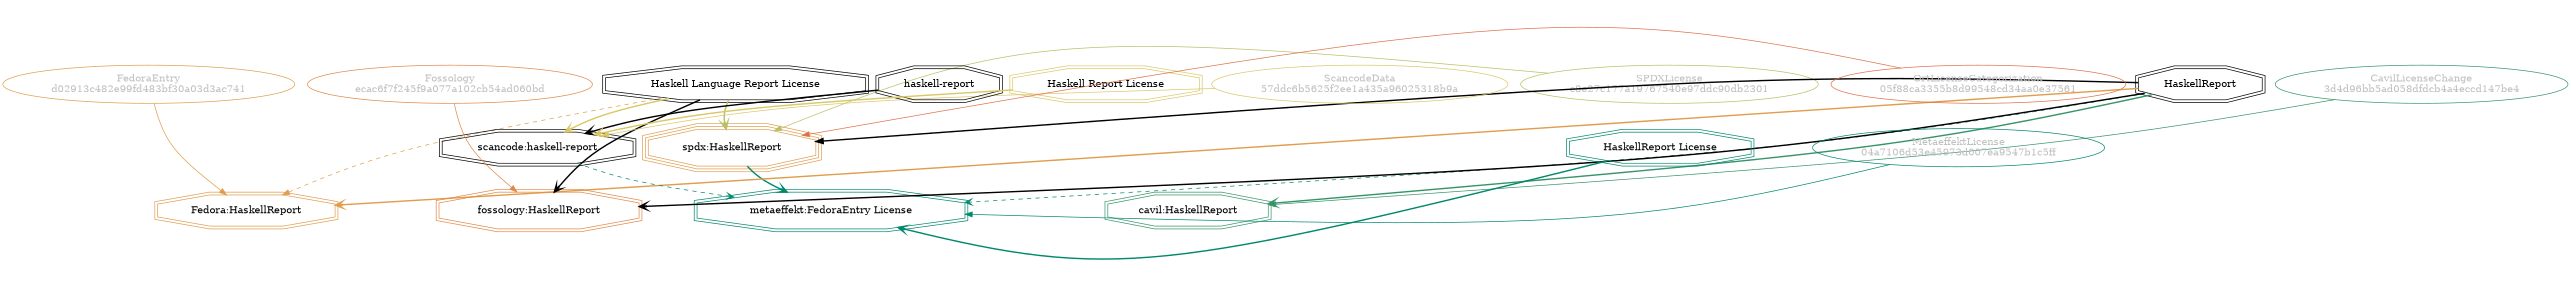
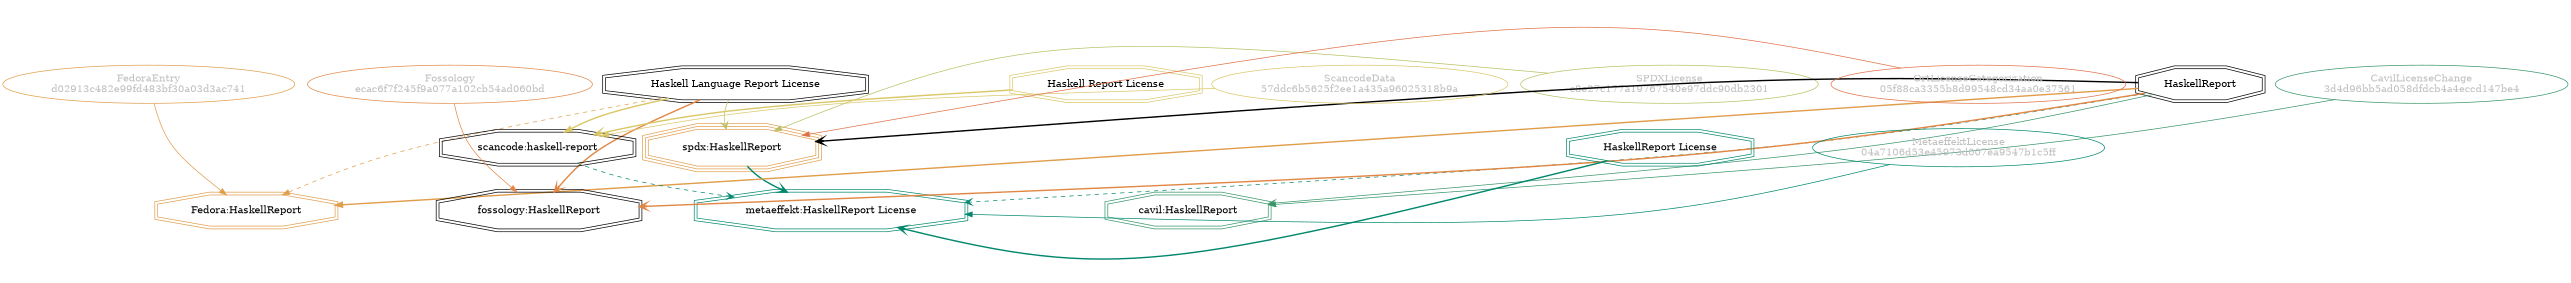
node "haskell-report": removed
edge "HaskellReport" -> "spdx:HaskellReport": arrowhead normal -> vee
edge "Haskell Language Report License" -> "scancode:haskell-report": arrowhead vee -> normal
edge "Haskell Language Report License" -> "spdx:HaskellReport": style bold -> solid
edge "Haskell Language Report License" -> "fossology:HaskellReport": color black -> #e18745
edge "HaskellReport" -> "Fedora:HaskellReport": arrowhead vee -> normal
edge "HaskellReport" -> "cavil:HaskellReport": style bold -> solid
edge "HaskellReport" -> "fossology:HaskellReport": color black -> #e18745
node "fossology:HaskellReport": color #e18745 -> black
node "metaeffekt:FedoraEntry License": label "metaeffekt:FedoraEntry License" -> "metaeffekt:HaskellReport License"
